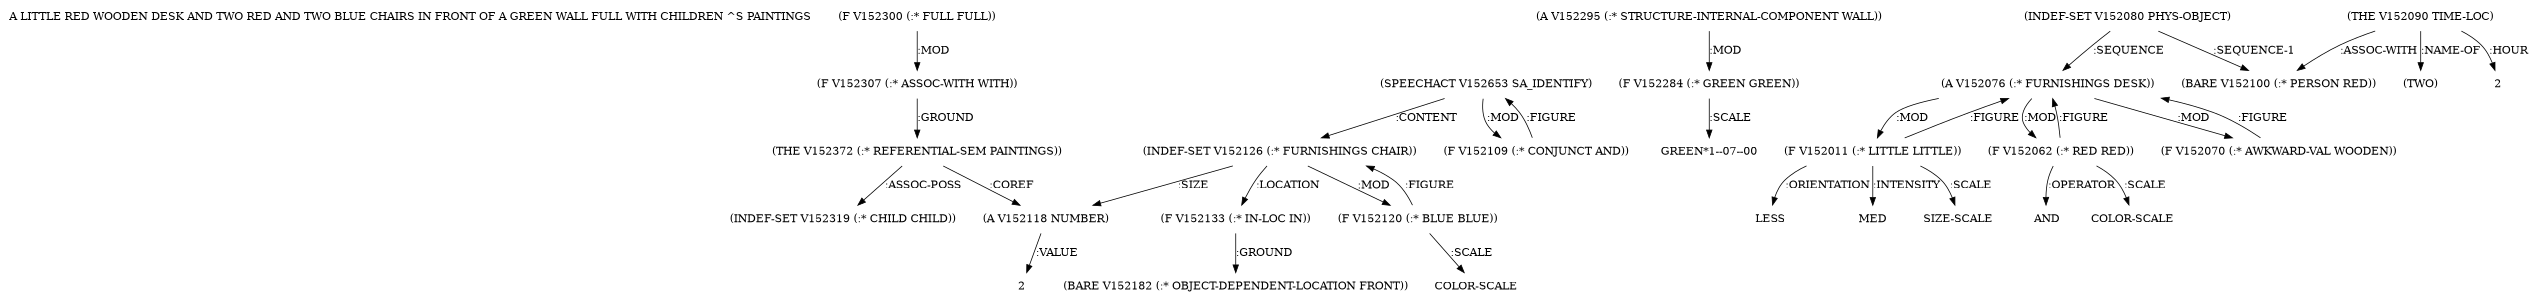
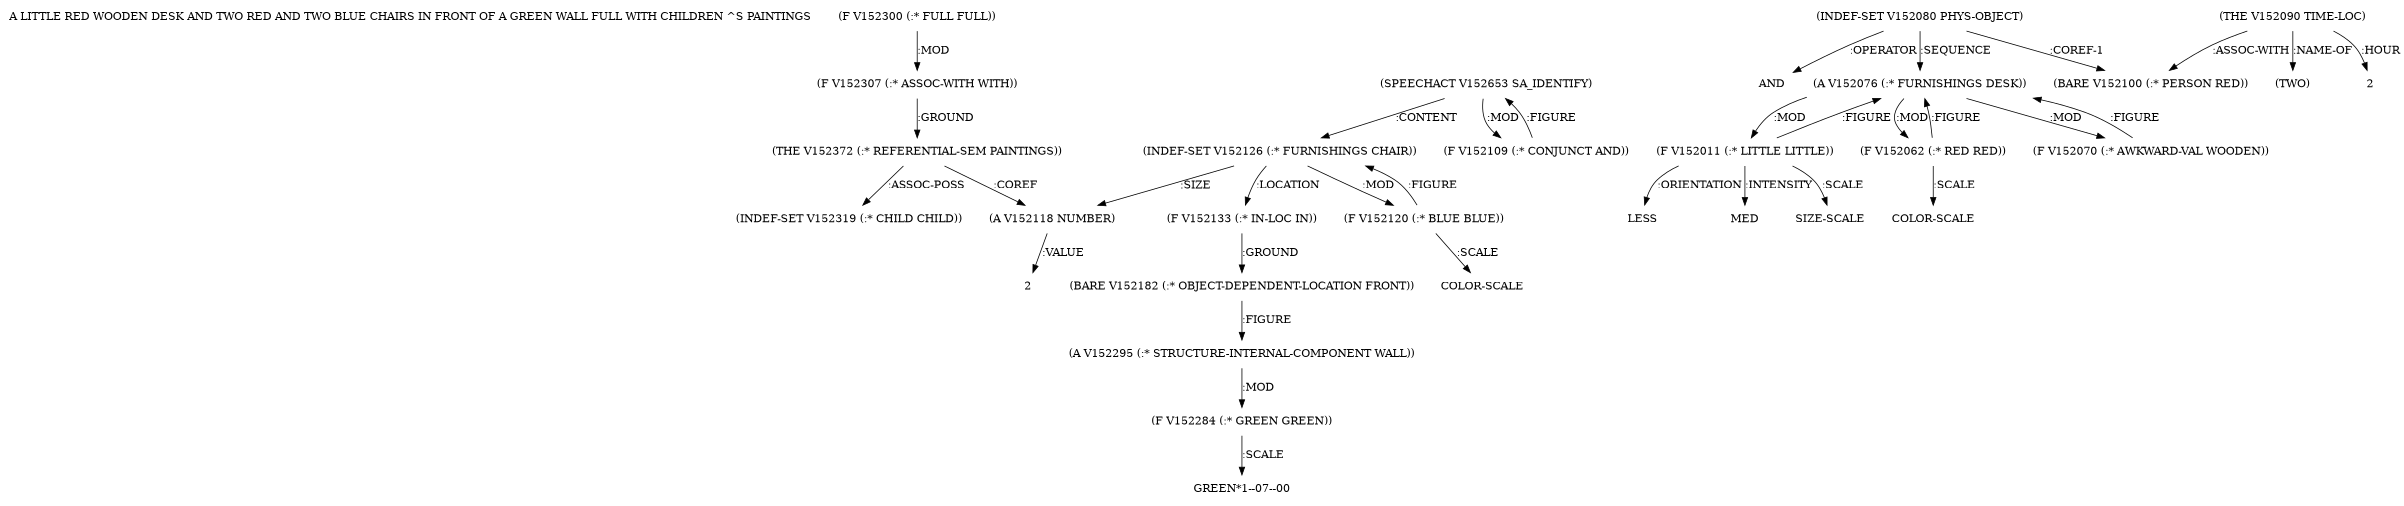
edge "(INDEF-SET V152080 PHYS-OBJECT)" -> "(BARE V152100 (:* PERSON RED))": label ":SEQUENCE-1" -> ":COREF-1"
edge "(F V152062 (:* RED RED))" -> "AND": now "(INDEF-SET V152080 PHYS-OBJECT)" -> "AND"
edge "(BARE V152182 (:* OBJECT-DEPENDENT-LOCATION FRONT))" -> "(A V152295 (:* STRUCTURE-INTERNAL-COMPONENT WALL))": added, label ":FIGURE"
